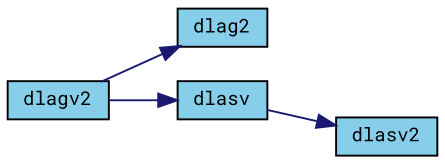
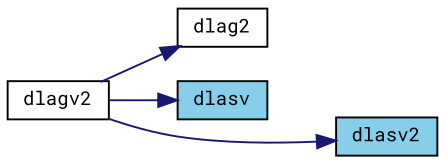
node "dlag2": fillcolor skyblue -> white
node "dlagv2": fillcolor skyblue -> white
edge "dlasv" -> "dlasv2": now "dlagv2" -> "dlasv2"
